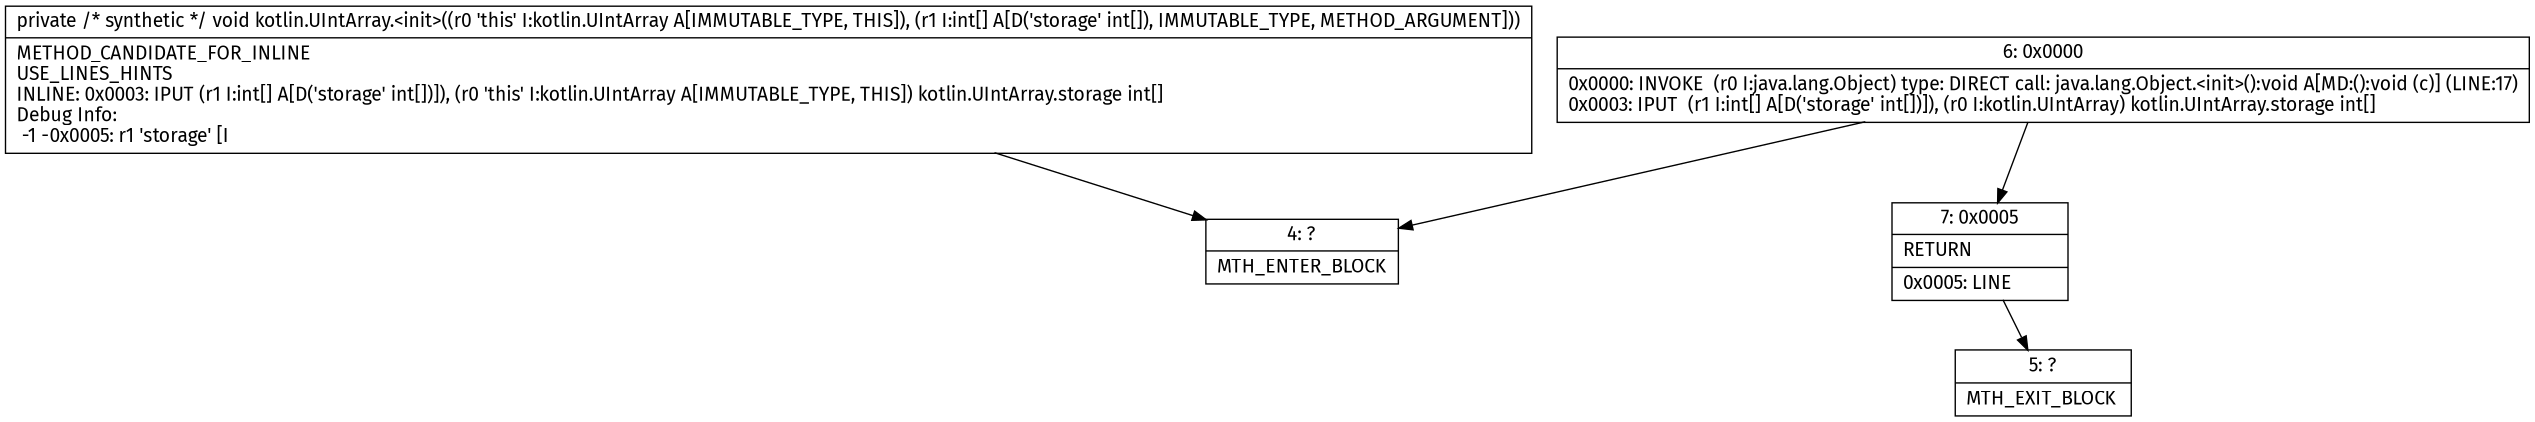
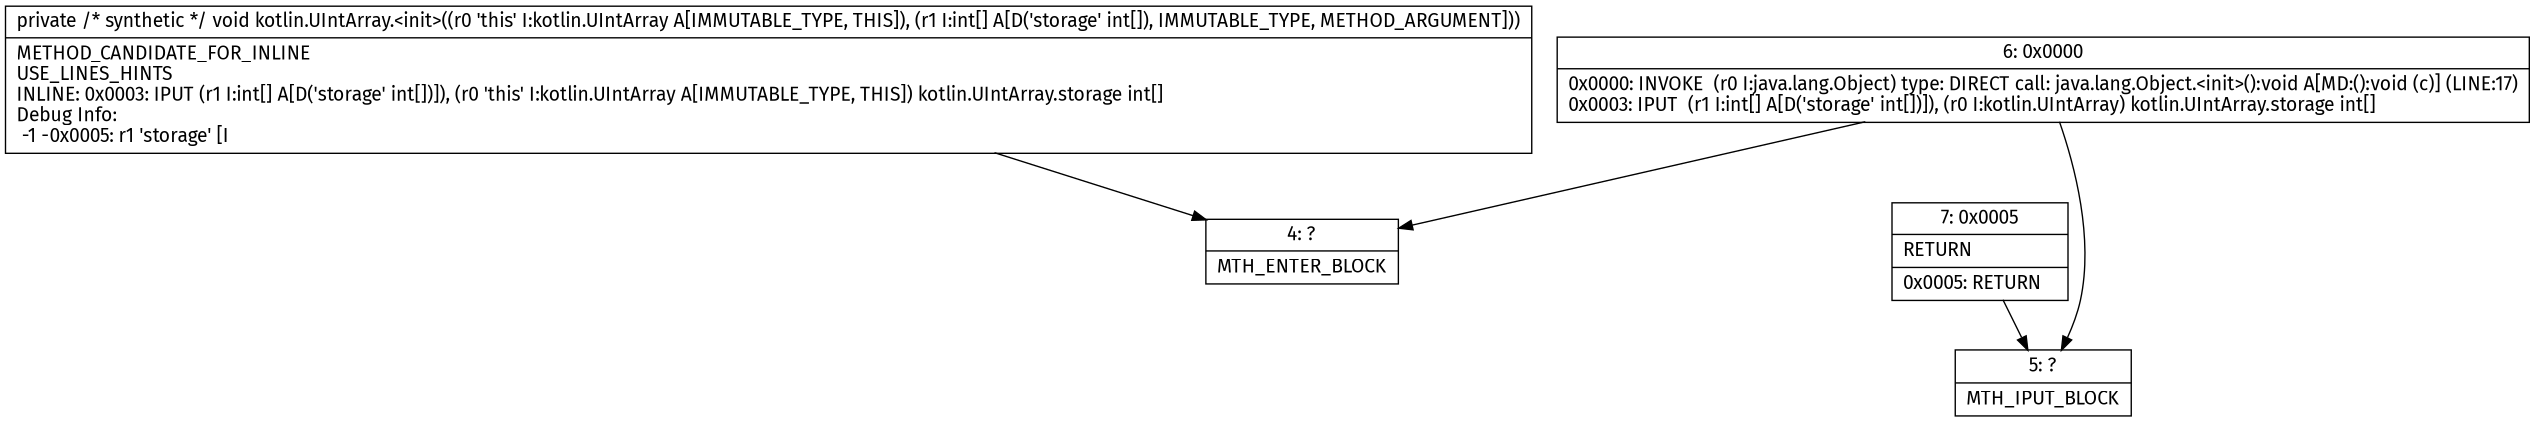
edge "6: 0x0000" -> "7: 0x0005": now "6: 0x0000" -> "5: ?"
node "7: 0x0005": text "0x0005: LINE" -> "0x0005: RETURN"
node "5: ?": text "MTH_EXIT_BLOCK" -> "MTH_IPUT_BLOCK"
